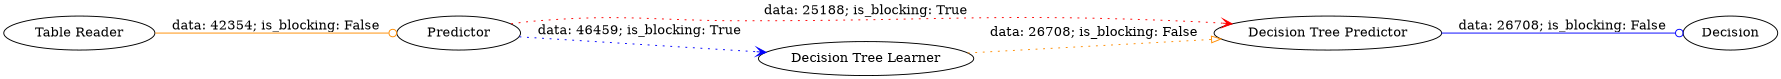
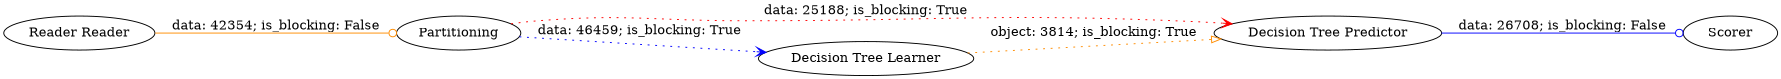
node "Table Reader": label "Table Reader" -> "Reader Reader"
node "Predictor": label "Predictor" -> "Partitioning"
edge "Decision Tree Learner" -> "Decision Tree Predictor": label "data: 26708; is_blocking: False" -> "object: 3814; is_blocking: True"
node "Decision": label "Decision" -> "Scorer"
